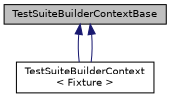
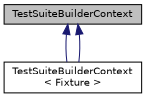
node "TestSuiteBuilderContextBase": label "TestSuiteBuilderContextBase" -> "TestSuiteBuilderContext"
